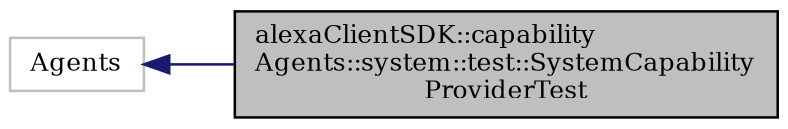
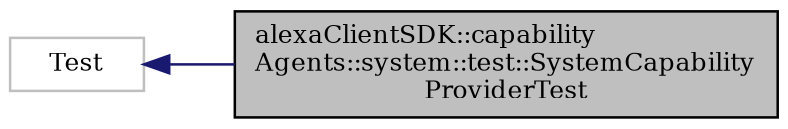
node "Agents": label "Agents" -> "Test"
